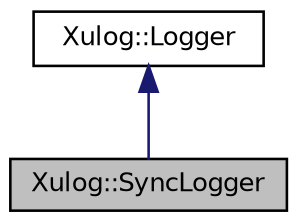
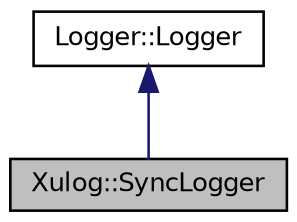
node "Xulog::Logger": label "Xulog::Logger" -> "Logger::Logger"
